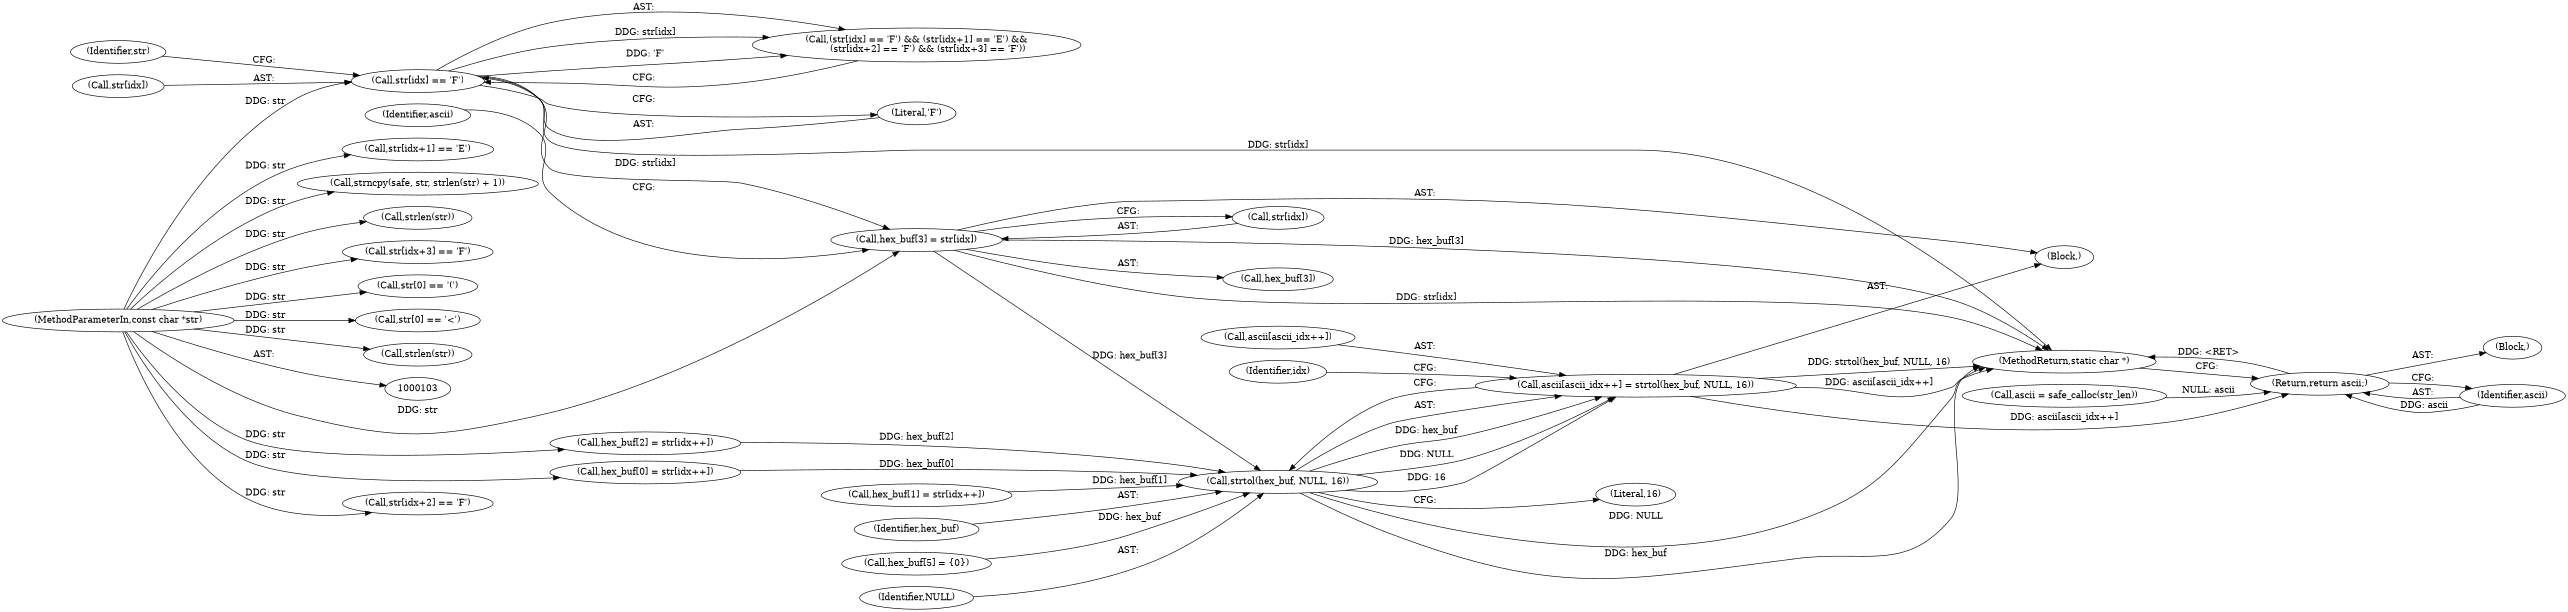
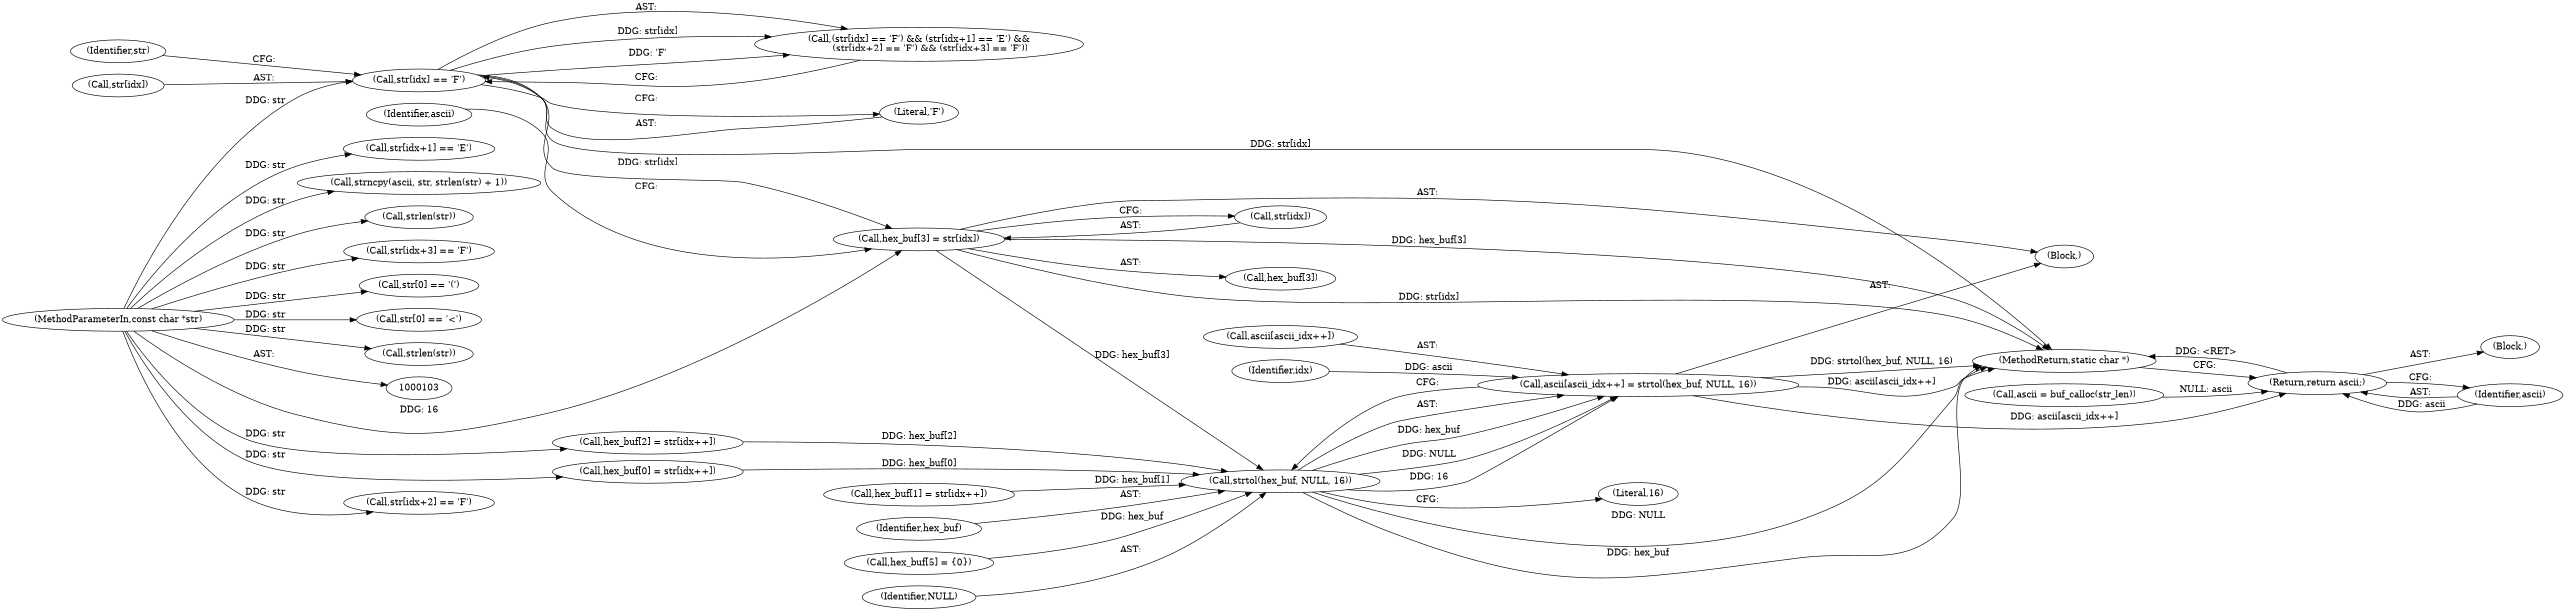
node "(Call,strncpy(safe, str, strlen(str) + 1))": label "(Call,strncpy(safe, str, strlen(str) + 1))" -> "(Call,strncpy(ascii, str, strlen(str) + 1))"
edge "(Identifier,idx)" -> "(Call,ascii[ascii_idx++] = strtol(hex_buf, NULL, 16))": label "CFG: " -> "DDG: ascii"
node "(Call,ascii = safe_calloc(str_len))": label "(Call,ascii = safe_calloc(str_len))" -> "(Call,ascii = buf_calloc(str_len))"
edge "(MethodParameterIn,const char *str)" -> "(Call,hex_buf[3] = str[idx])": label "DDG: str" -> "DDG: 16"
